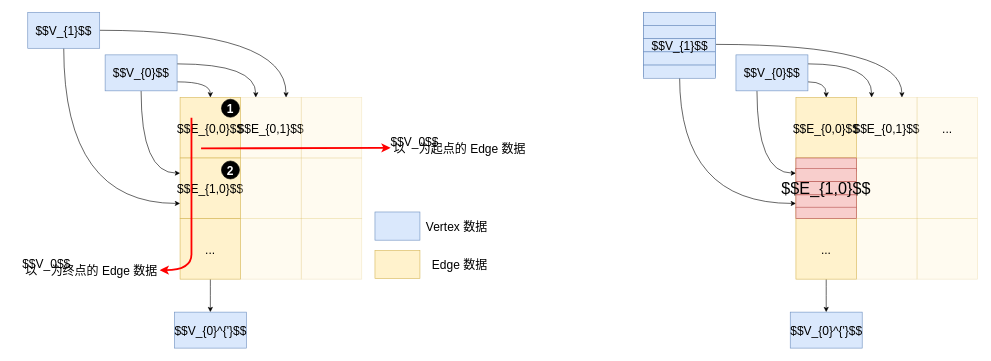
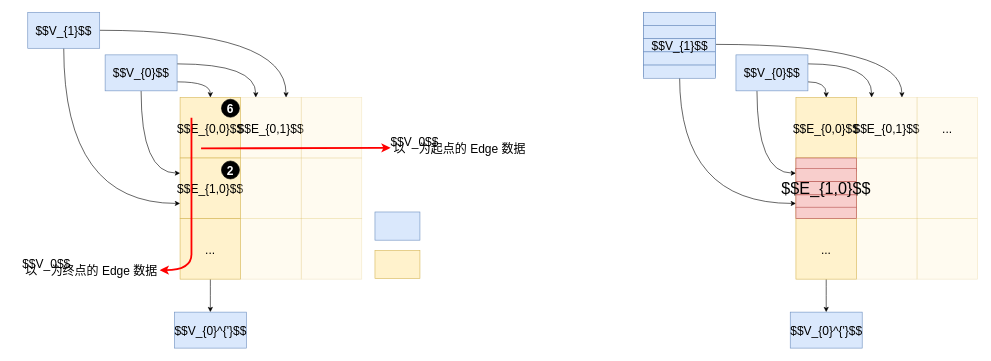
node "1": label "1" -> "6"
node "Vertex 数据": removed
node "Edge 数据": removed
